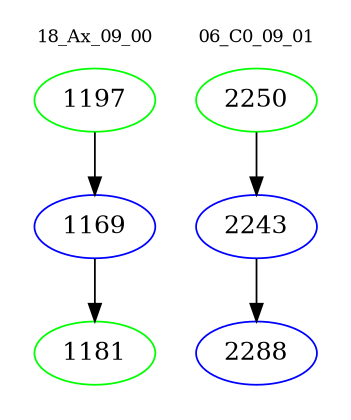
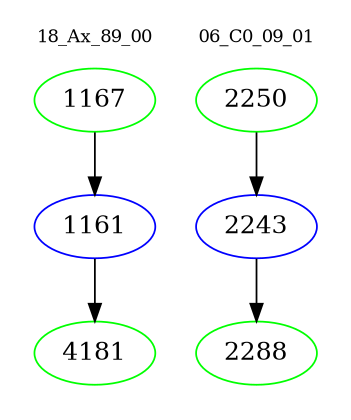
cluster "18_Ax_09_00": label "18_Ax_09_00" -> "18_Ax_89_00"
node "1197": label "1197" -> "1167"
node "1169": label "1169" -> "1161"
node "1181": label "1181" -> "4181"
node "2288": color blue -> green
